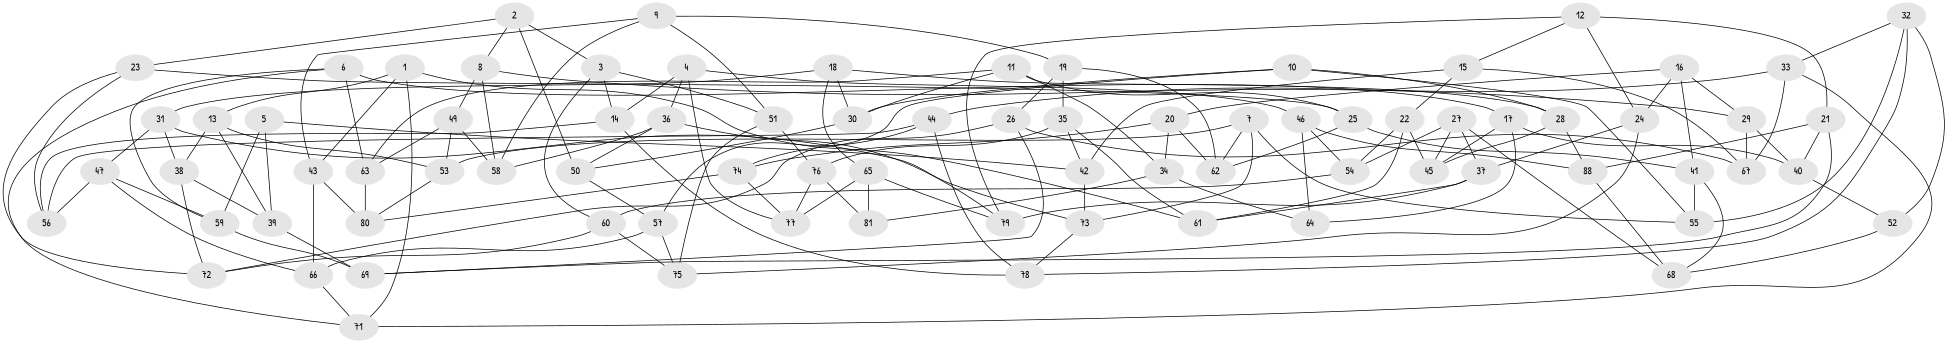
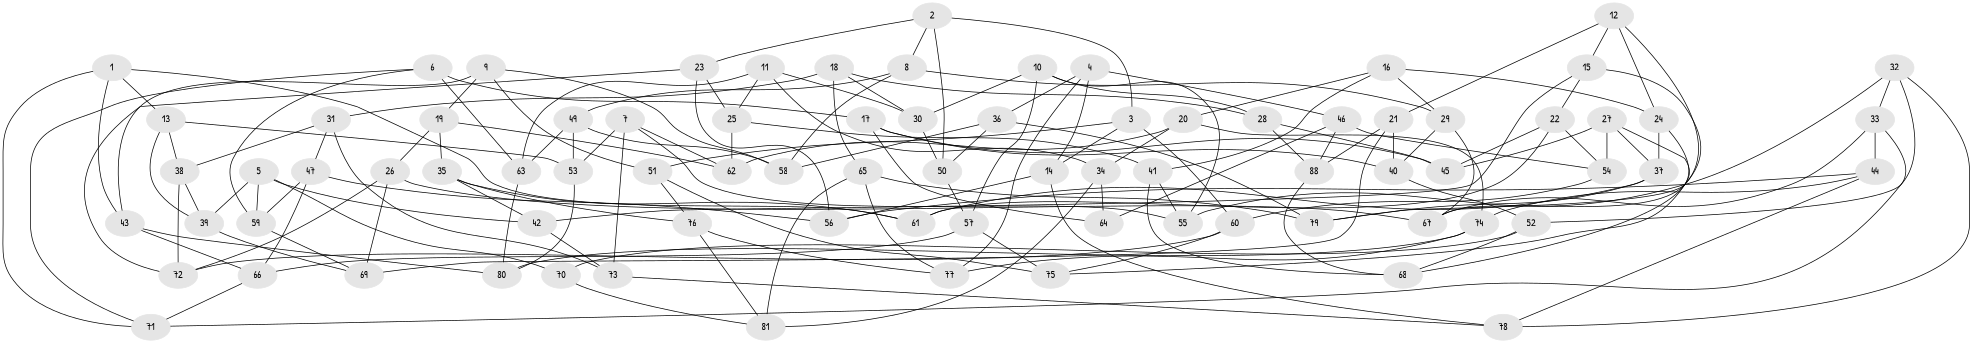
node "70": added
